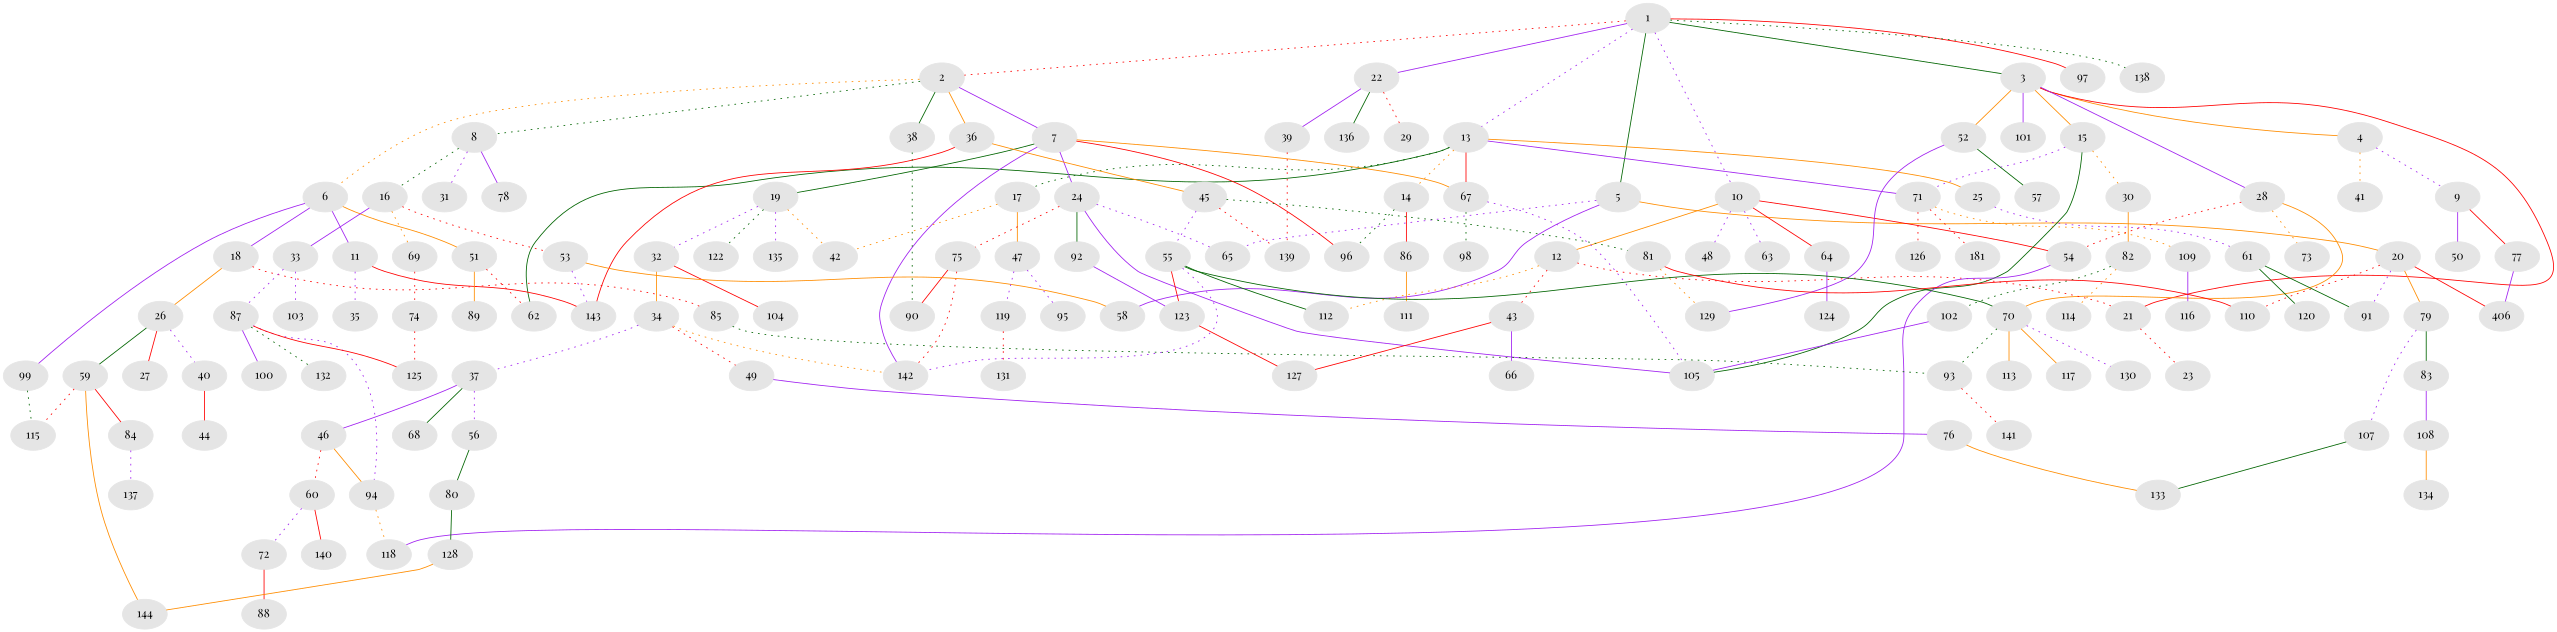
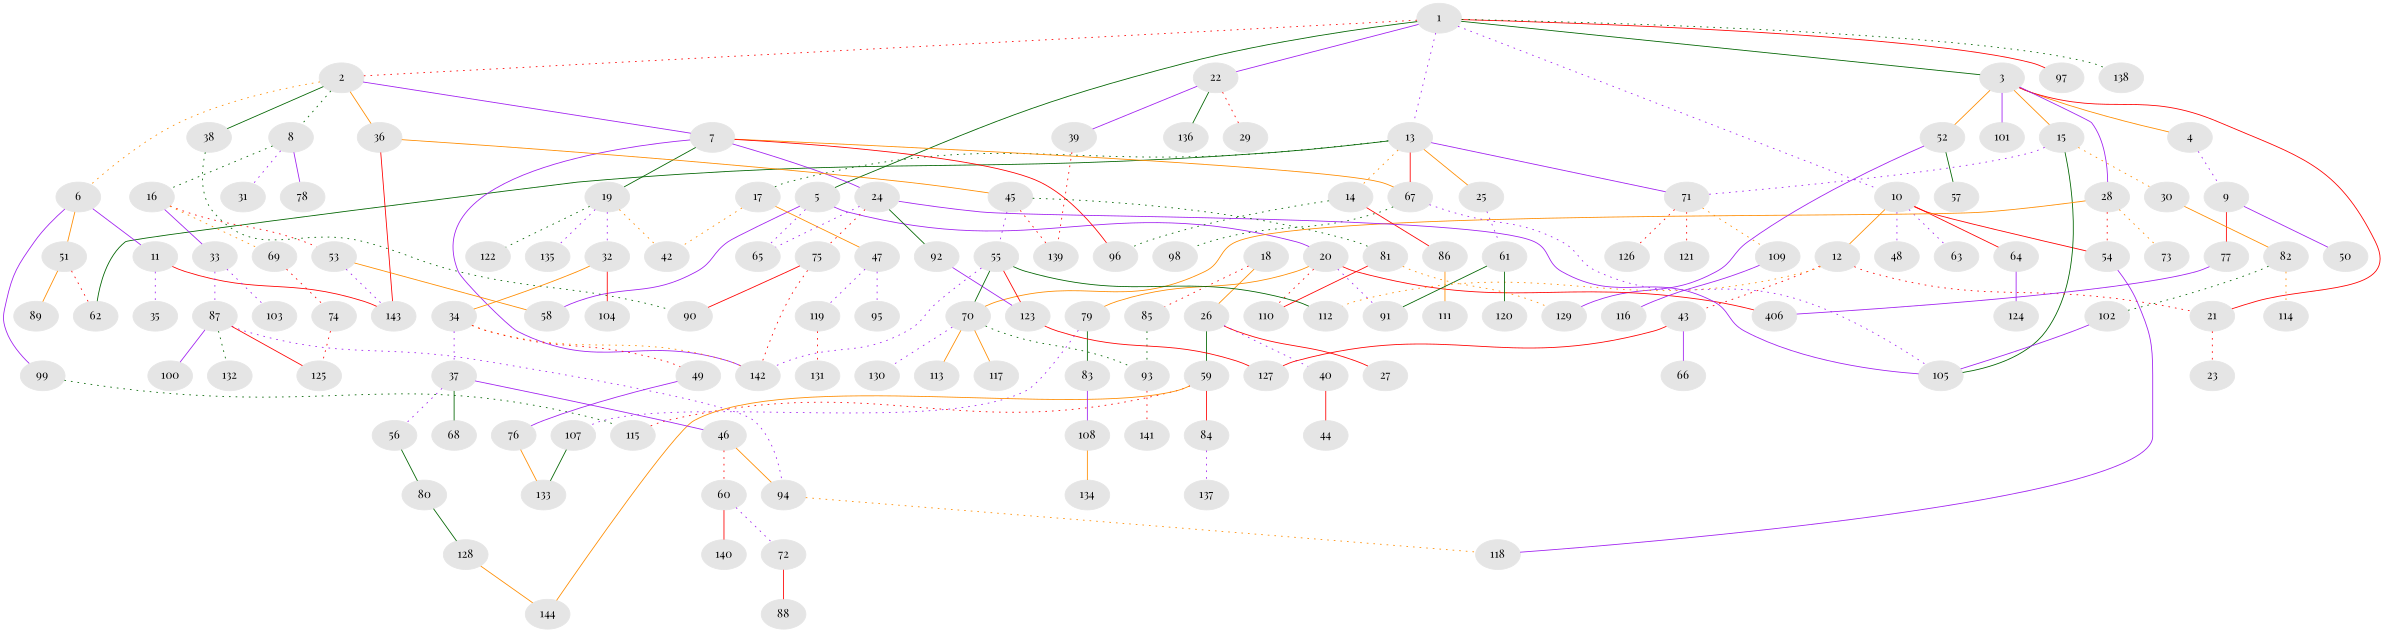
node "41": removed
edge "5" -- "20": color darkorange -> purple
edge "6" -- "18": removed
node "181": label "181" -> "121"
